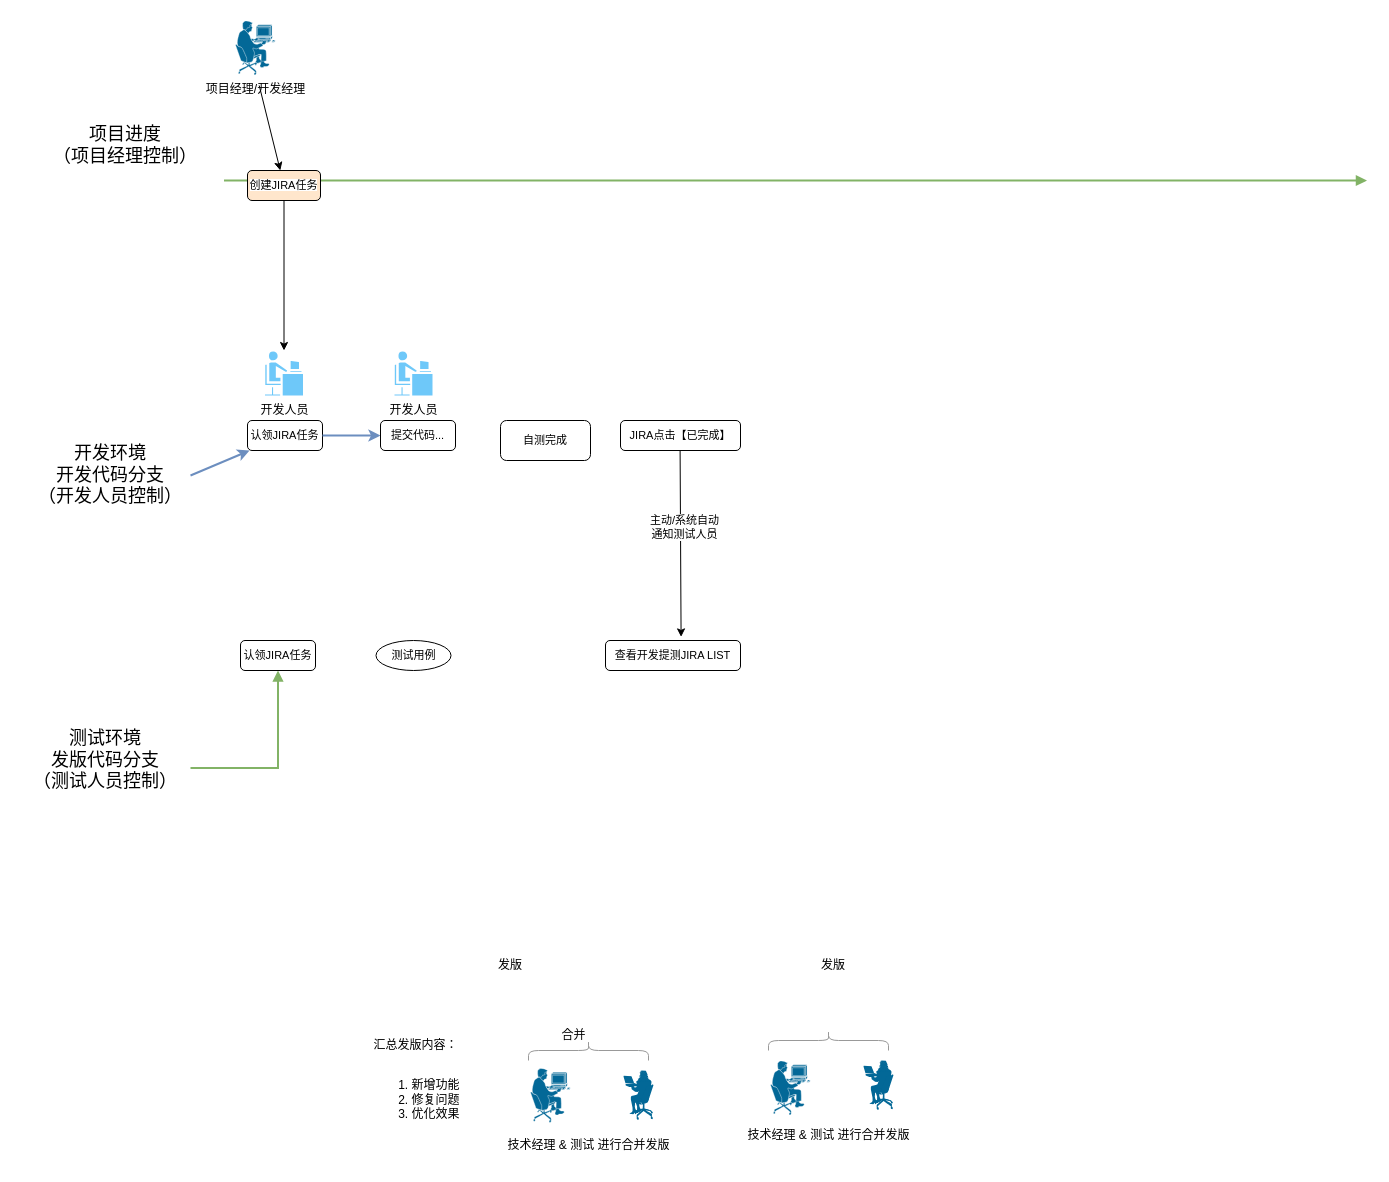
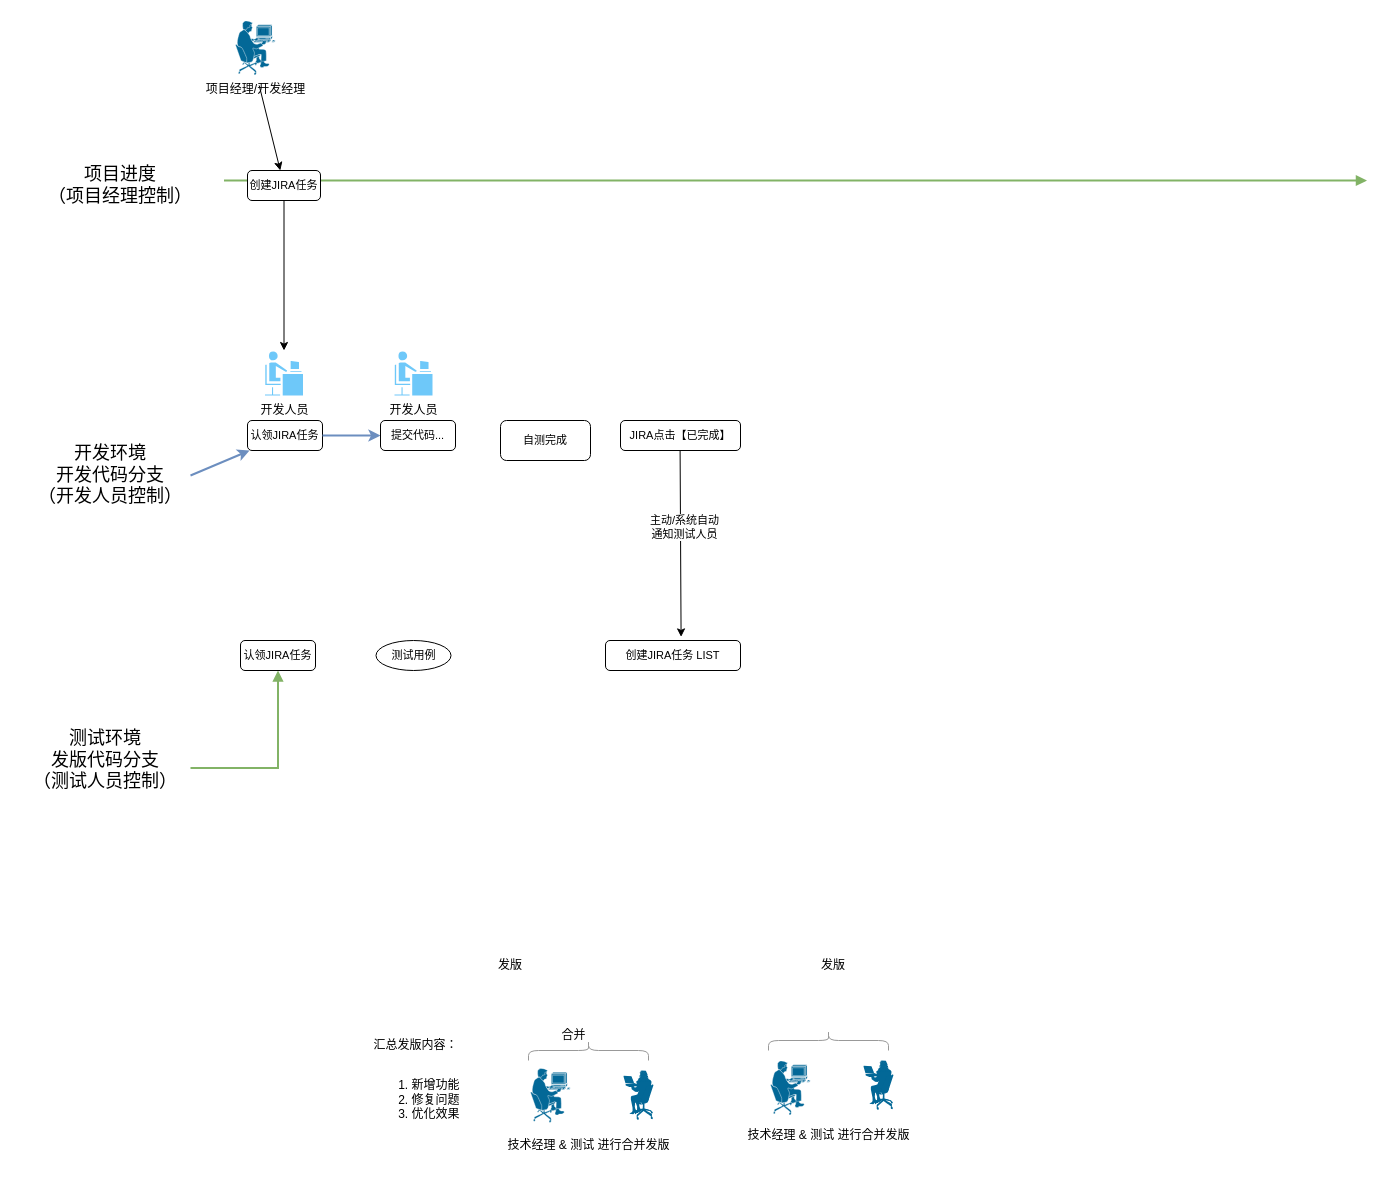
node "项目进度 （项目经理控制）": moved (126, 146) -> (121, 186)
node "创建JIRA任务": fillcolor #ffe6cc -> #ffffff
node "查看开发提测JIRA LIST": label "查看开发提测JIRA LIST" -> "创建JIRA任务 LIST"
